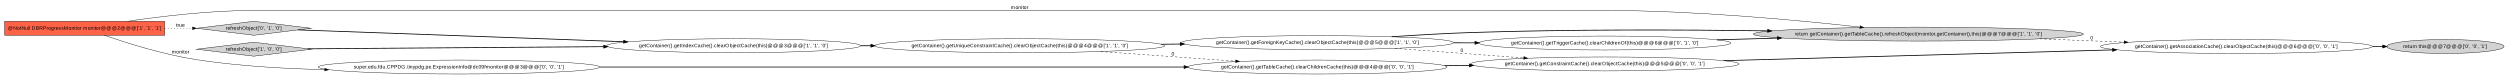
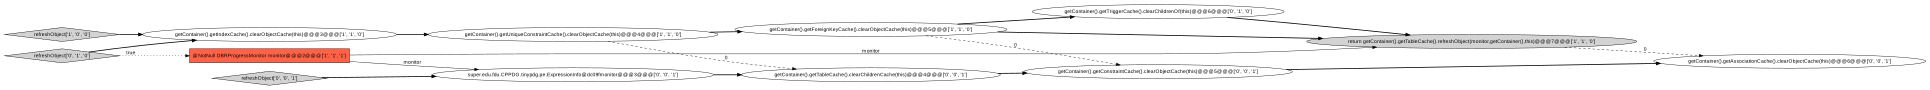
edge "@NotNull DBRProgressMonitor monitor@@@2@@@['1', '1', '1']" -> "refreshObject['0', '1', '0']": reversed
node "return this@@@7@@@['0', '0', '1']": removed
node "refreshObject['0', '0', '1']": added
